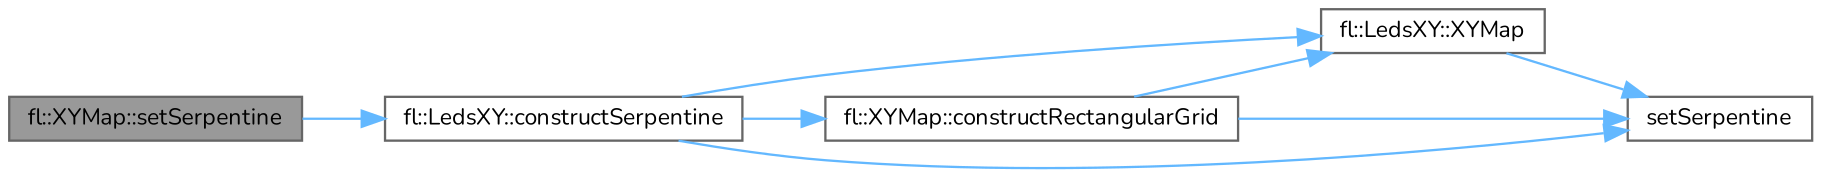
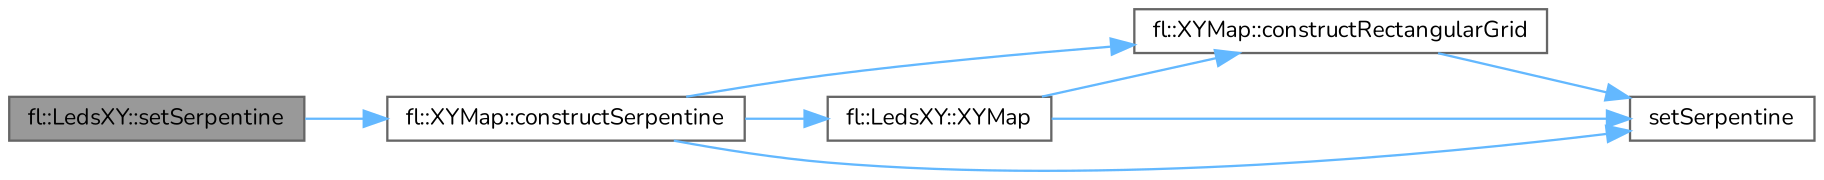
edge "fl::XYMap::constructRectangularGrid" -> "fl::LedsXY::XYMap": reversed
node "fl::XYMap::setSerpentine": label "fl::XYMap::setSerpentine" -> "fl::LedsXY::setSerpentine"
node "fl::LedsXY::constructSerpentine": label "fl::LedsXY::constructSerpentine" -> "fl::XYMap::constructSerpentine"
